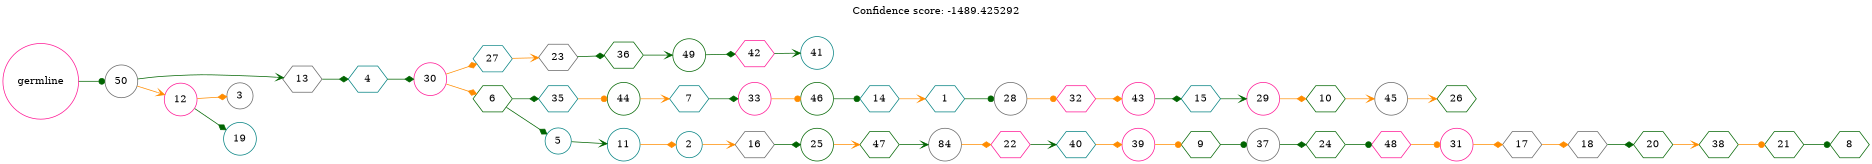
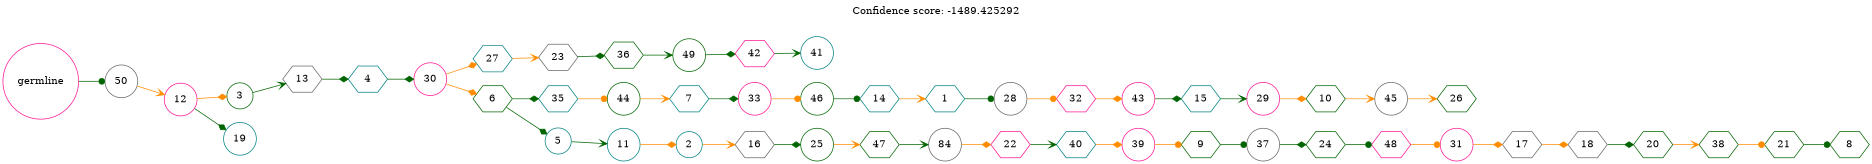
edge "50" -> "13": now "3" -> "13"
node "3": color gray40 -> darkgreen
